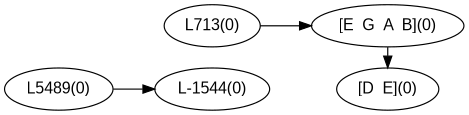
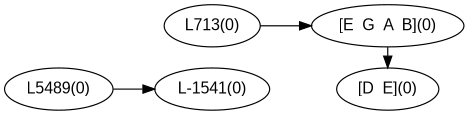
node "L-1544(0)": label "L-1544(0)" -> "L-1541(0)"
